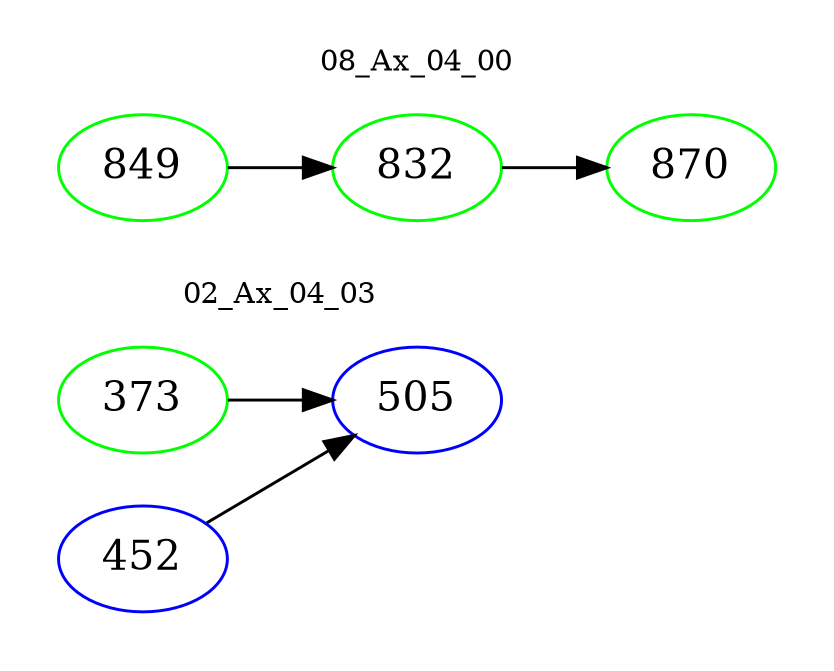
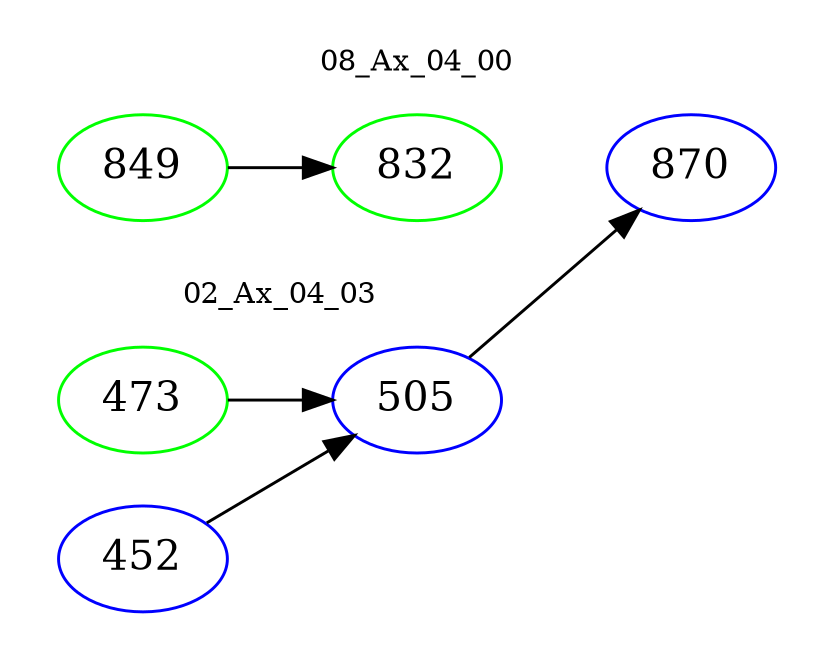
edge "832" -> "870": now "505" -> "870"
node "870": color green -> blue
node "373": label "373" -> "473"
